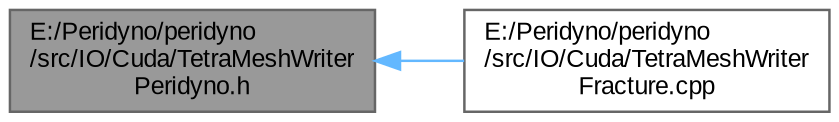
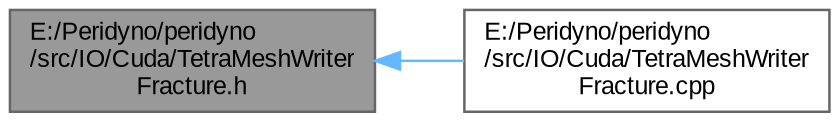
node "E:/Peridyno/peridyno /src/IO/Cuda/TetraMeshWriter Peridyno.h": label "E:/Peridyno/peridyno /src/IO/Cuda/TetraMeshWriter Peridyno.h" -> "E:/Peridyno/peridyno /src/IO/Cuda/TetraMeshWriter Fracture.h"
